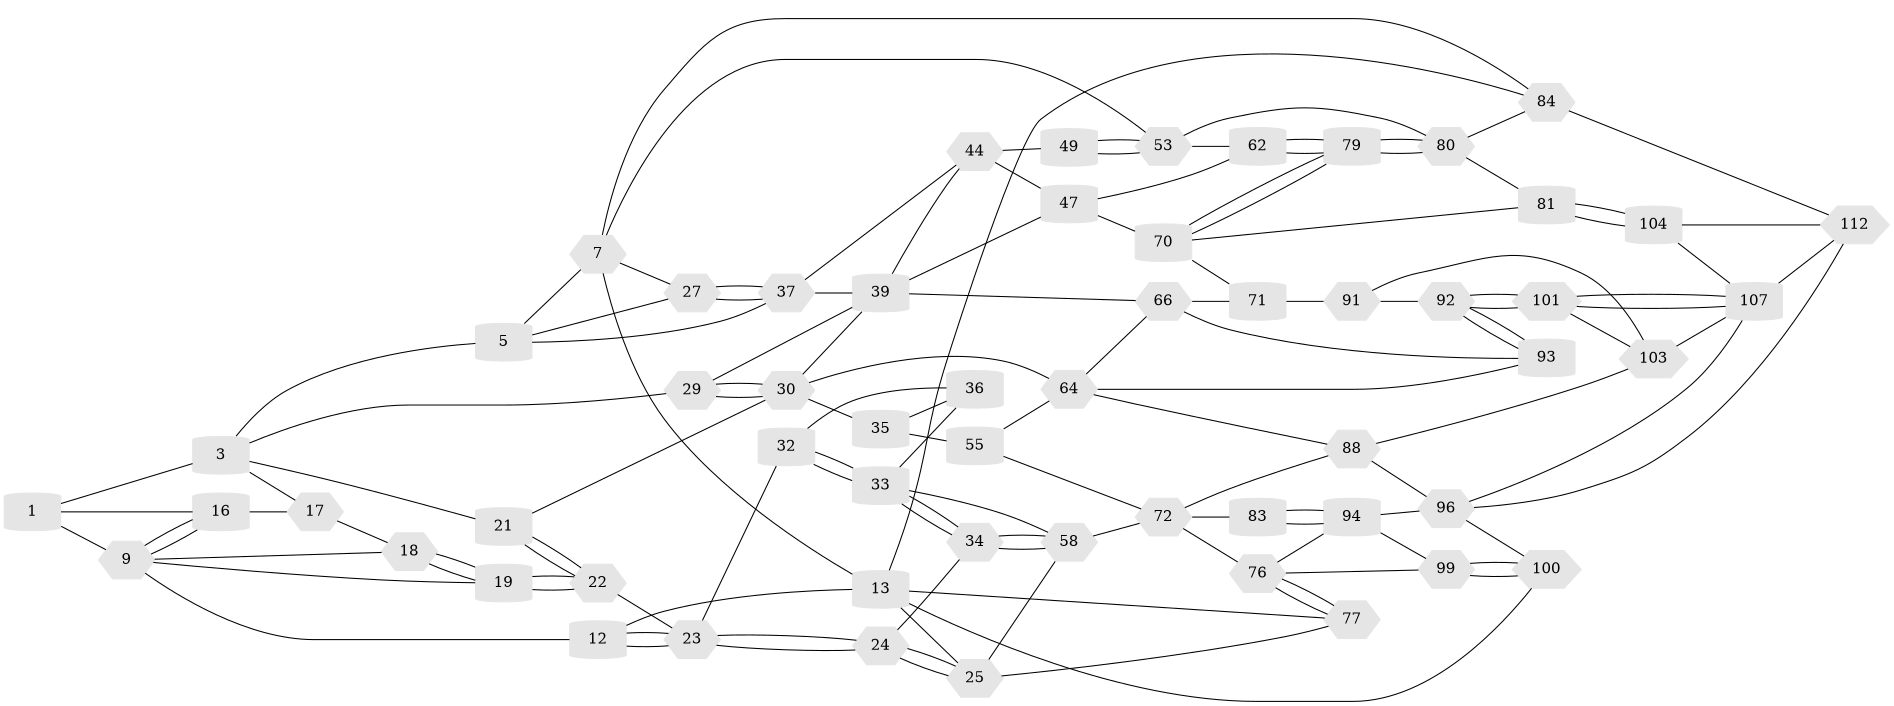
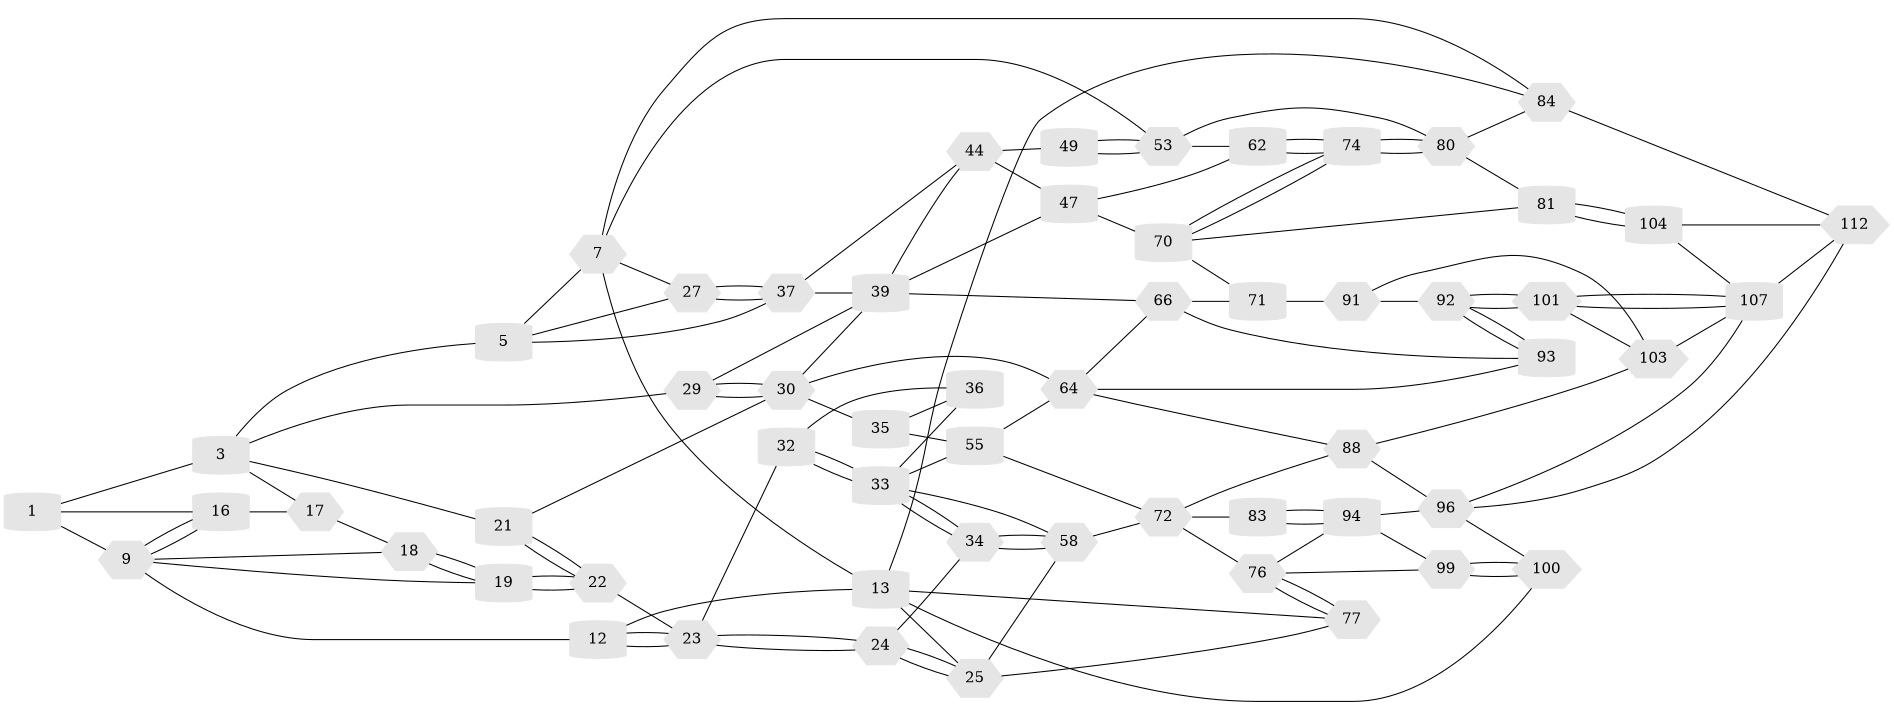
node "79": label "79" -> "74"
edge "55" -- "33": added
